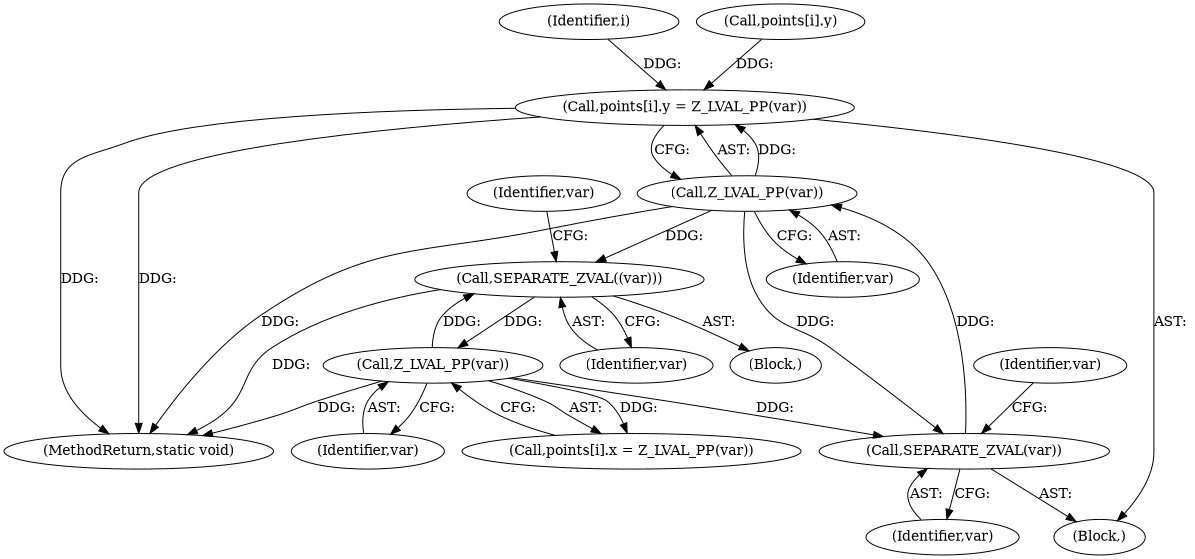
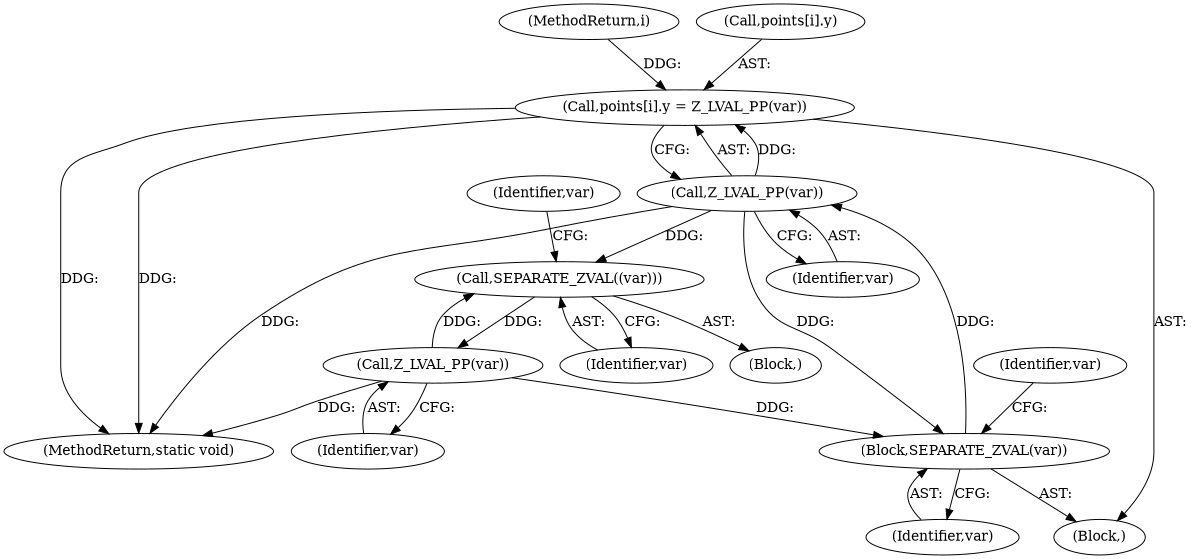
node "(Identifier,i)": label "(Identifier,i)" -> "(MethodReturn,i)"
edge "(Call,points[i].y)" -> "(Call,points[i].y = Z_LVAL_PP(var))": label "DDG: " -> "AST: "
edge "(Call,SEPARATE_ZVAL((var)))" -> "(MethodReturn,static void)": removed, label "DDG:"
node "(Call,points[i].x = Z_LVAL_PP(var))": removed
node "(Call,SEPARATE_ZVAL(var))": label "(Call,SEPARATE_ZVAL(var))" -> "(Block,SEPARATE_ZVAL(var))"
